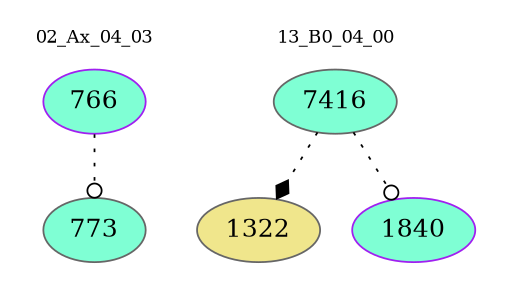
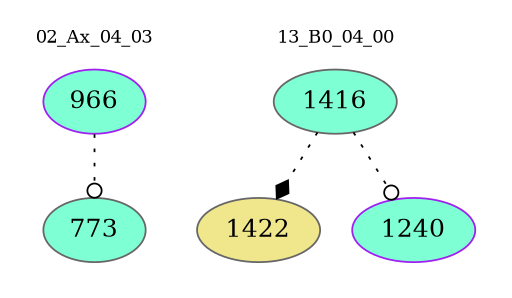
node "766": label "766" -> "966"
node "7416": label "7416" -> "1416"
node "1322": label "1322" -> "1422"
node "1840": label "1840" -> "1240"
